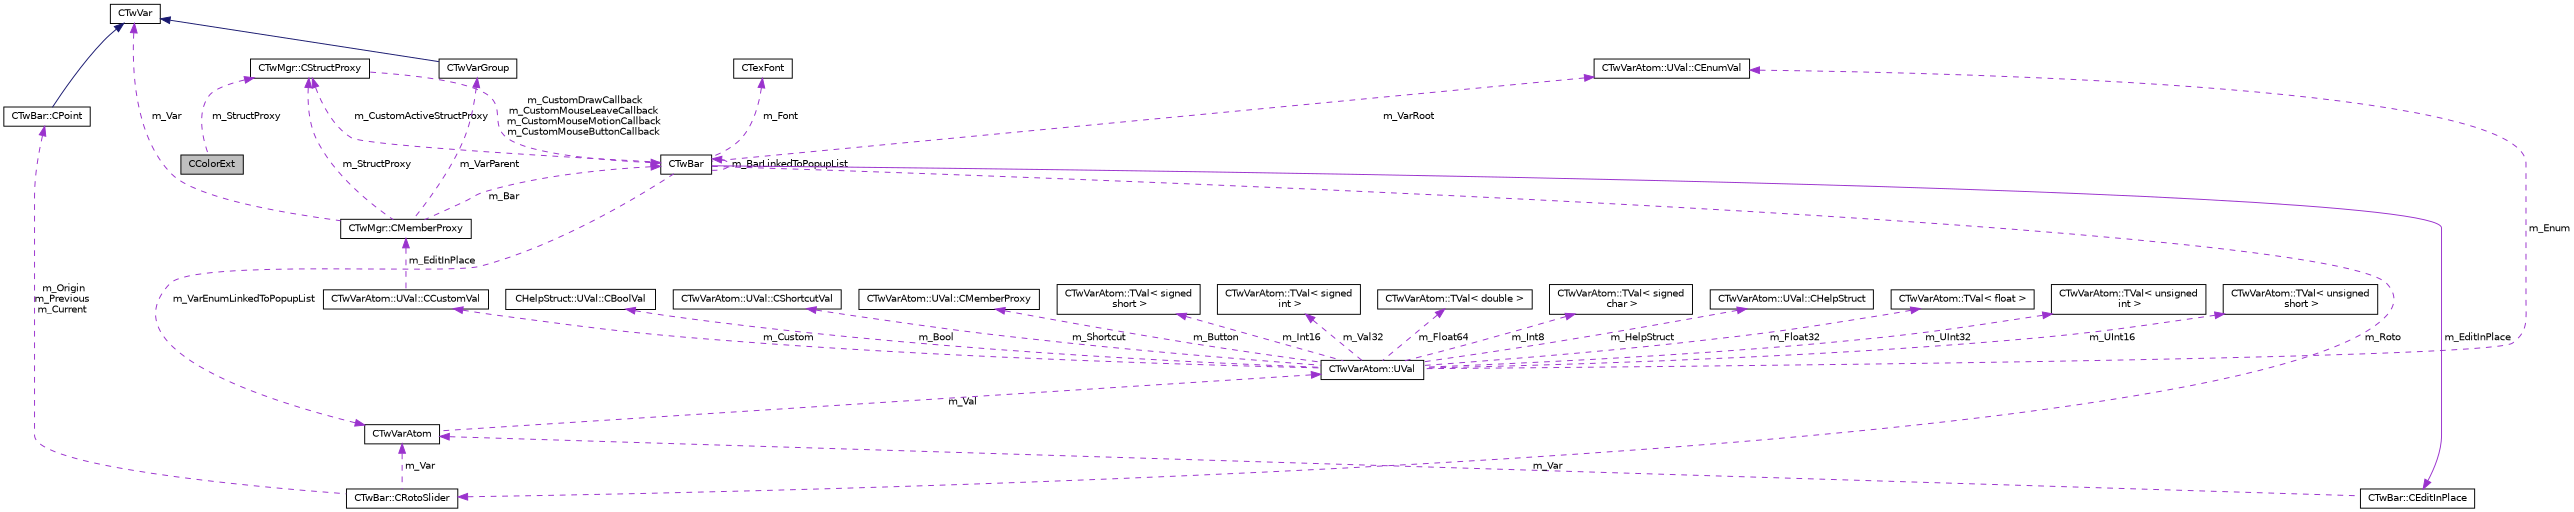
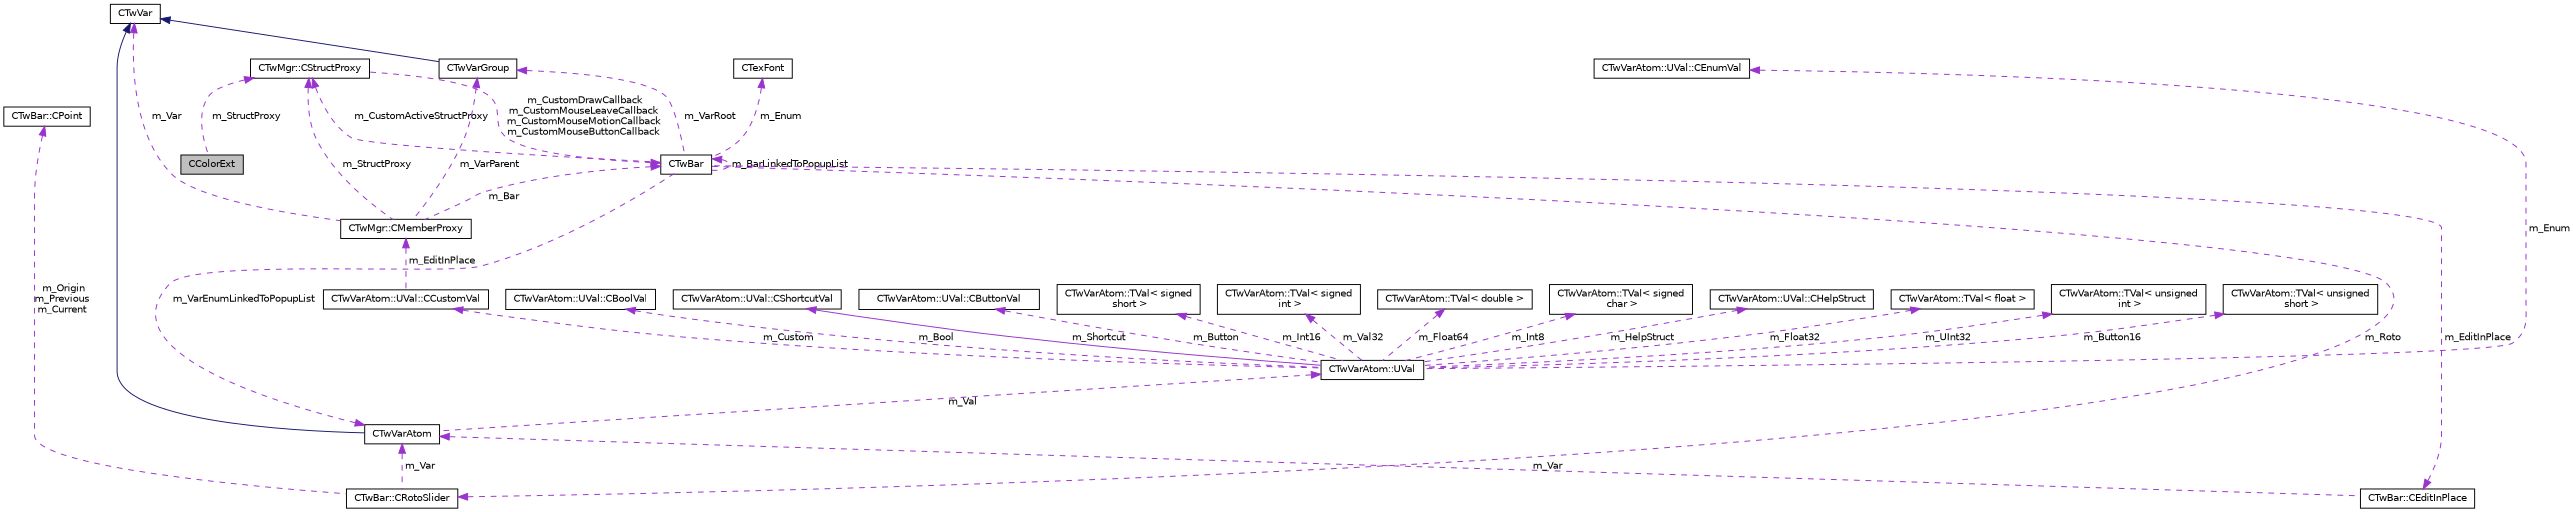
edge "CTwBar::CPoint" -> "CTwVar": now "CTwVarAtom" -> "CTwVar"
edge "CTwBar" -> "CTexFont": label " m_Font" -> " m_Enum"
edge "CTwBar" -> "CTwVarAtom::UVal::CEnumVal": now "CTwBar" -> "CTwVarGroup"
edge "CTwBar" -> "CTwBar::CEditInPlace": style solid -> dashed
node "CHelpStruct::UVal::CBoolVal": label "CHelpStruct::UVal::CBoolVal" -> "CTwVarAtom::UVal::CBoolVal"
node "CTwVarAtom::UVal::CMemberProxy": label "CTwVarAtom::UVal::CMemberProxy" -> "CTwVarAtom::UVal::CButtonVal"
edge "CTwVarAtom::UVal" -> "CTwVarAtom::TVal< unsigned short >": label " m_UInt16" -> " m_Button16"
edge "CTwVarAtom::UVal" -> "CTwVarAtom::UVal::CShortcutVal": style dashed -> solid
